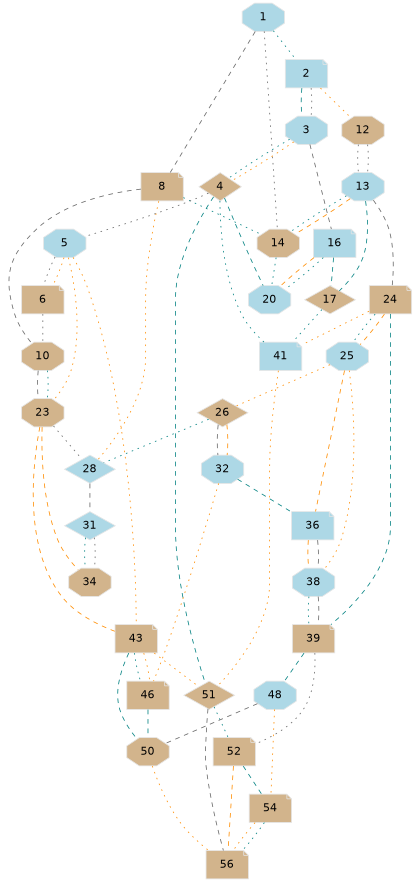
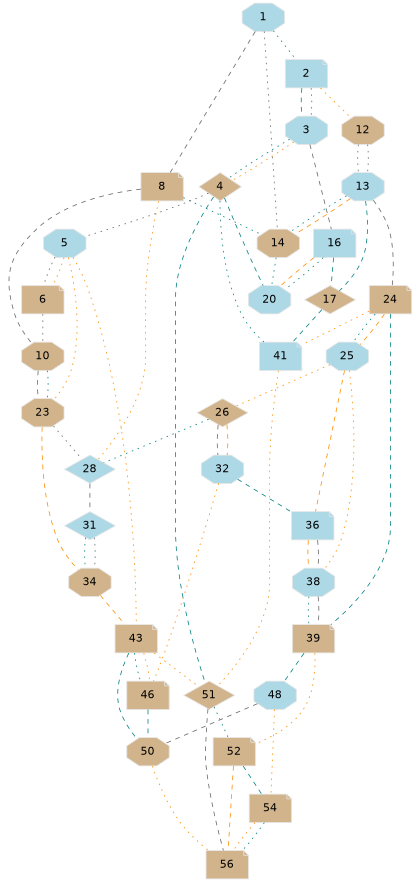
edge "17" -- "41": style dotted -> dashed
edge "23" -- "43": now "34" -- "43"
edge "39" -- "52": color gray40 -> darkorange
